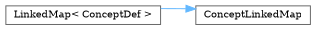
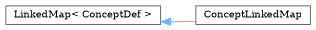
edge "LinkedMap< ConceptDef >" -> "ConceptLinkedMap": reversed
